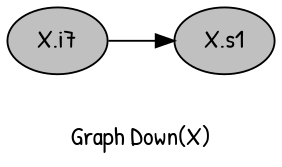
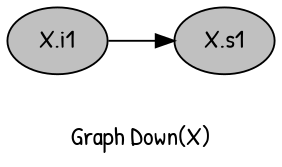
node "X.i7": label "X.i7" -> "X.i1"
